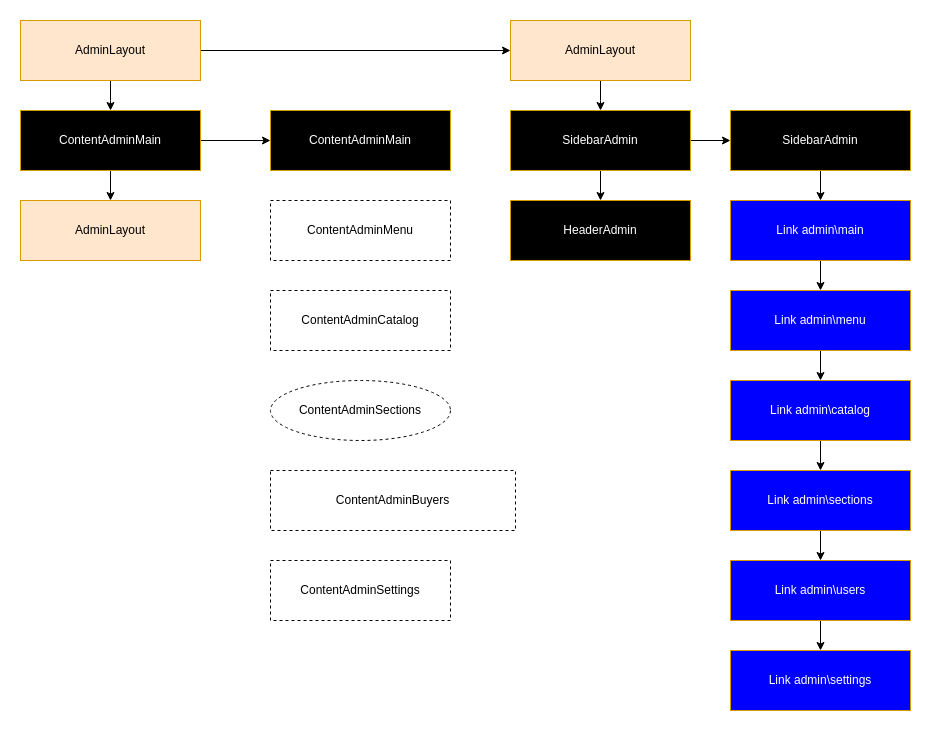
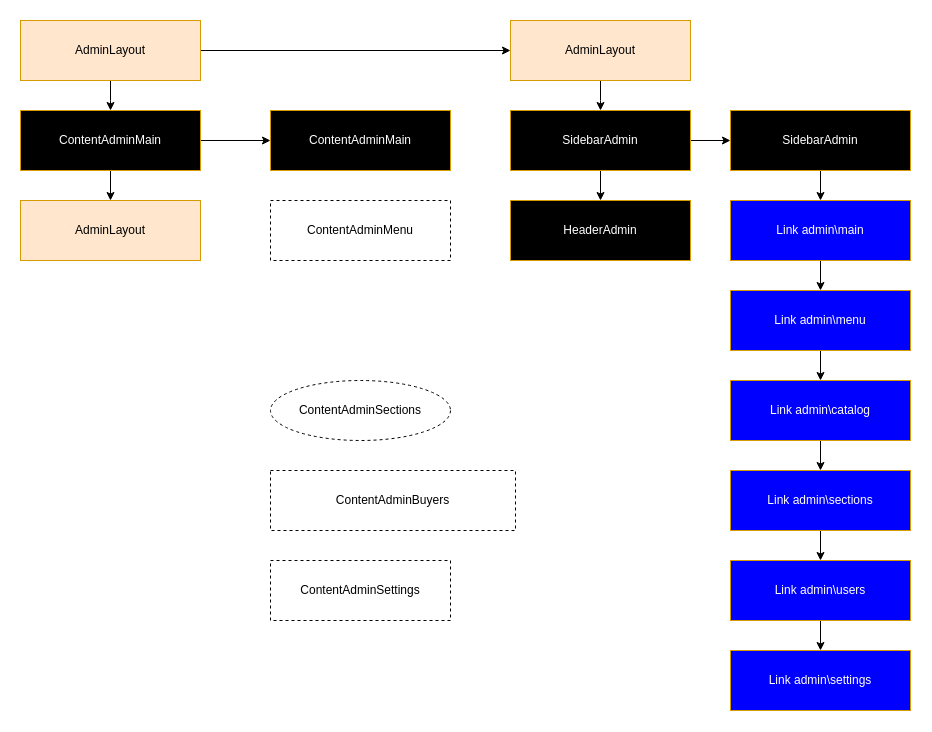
node "ContentAdminCatalog": removed
